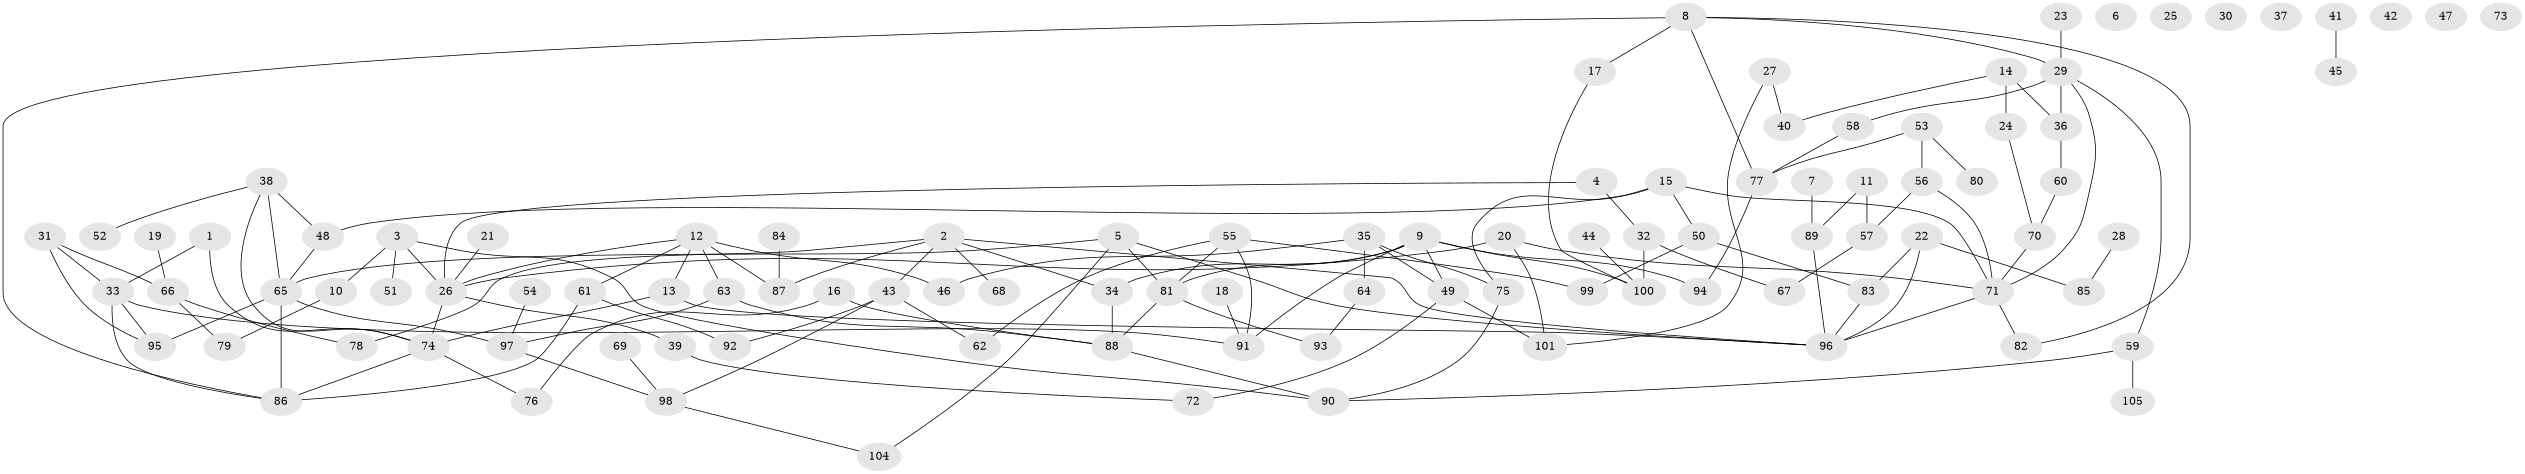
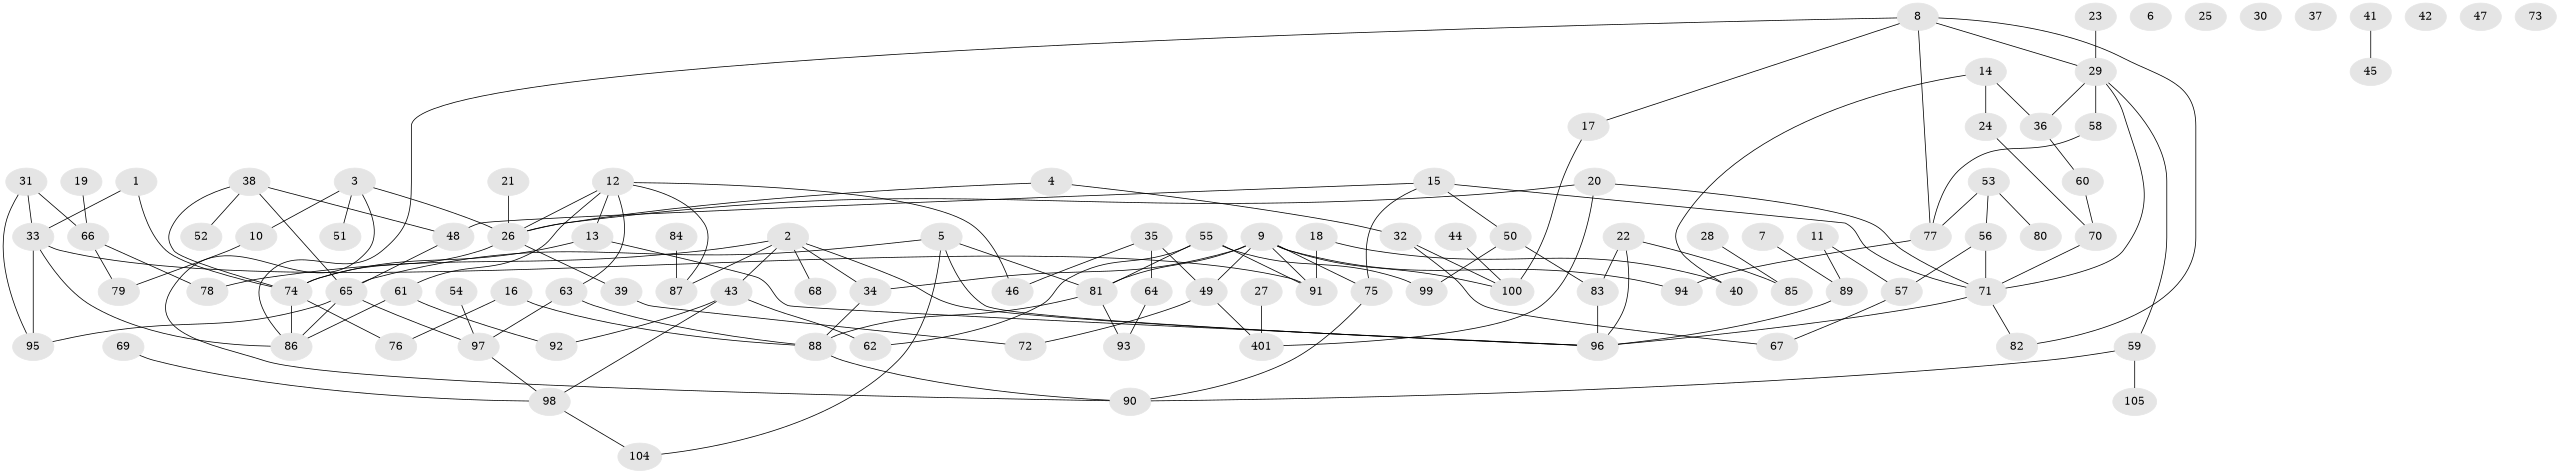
edge "27" -- "40": now "18" -- "40"
edge "35" -- "75": now "9" -- "75"
node "101": label "101" -> "401"
